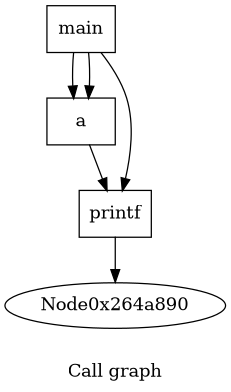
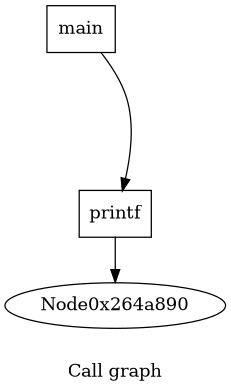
node "a": removed
